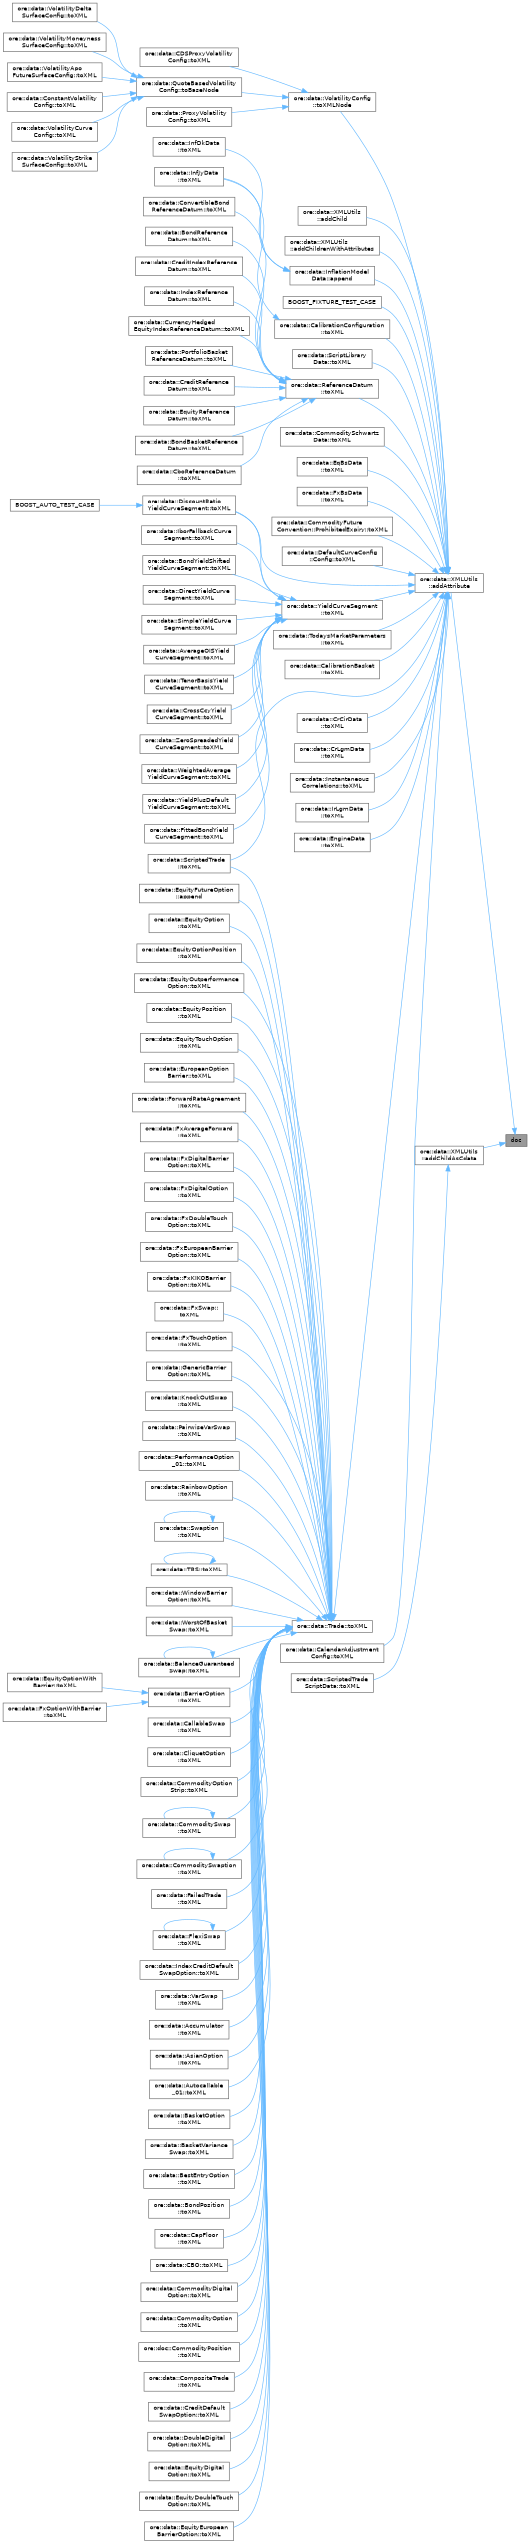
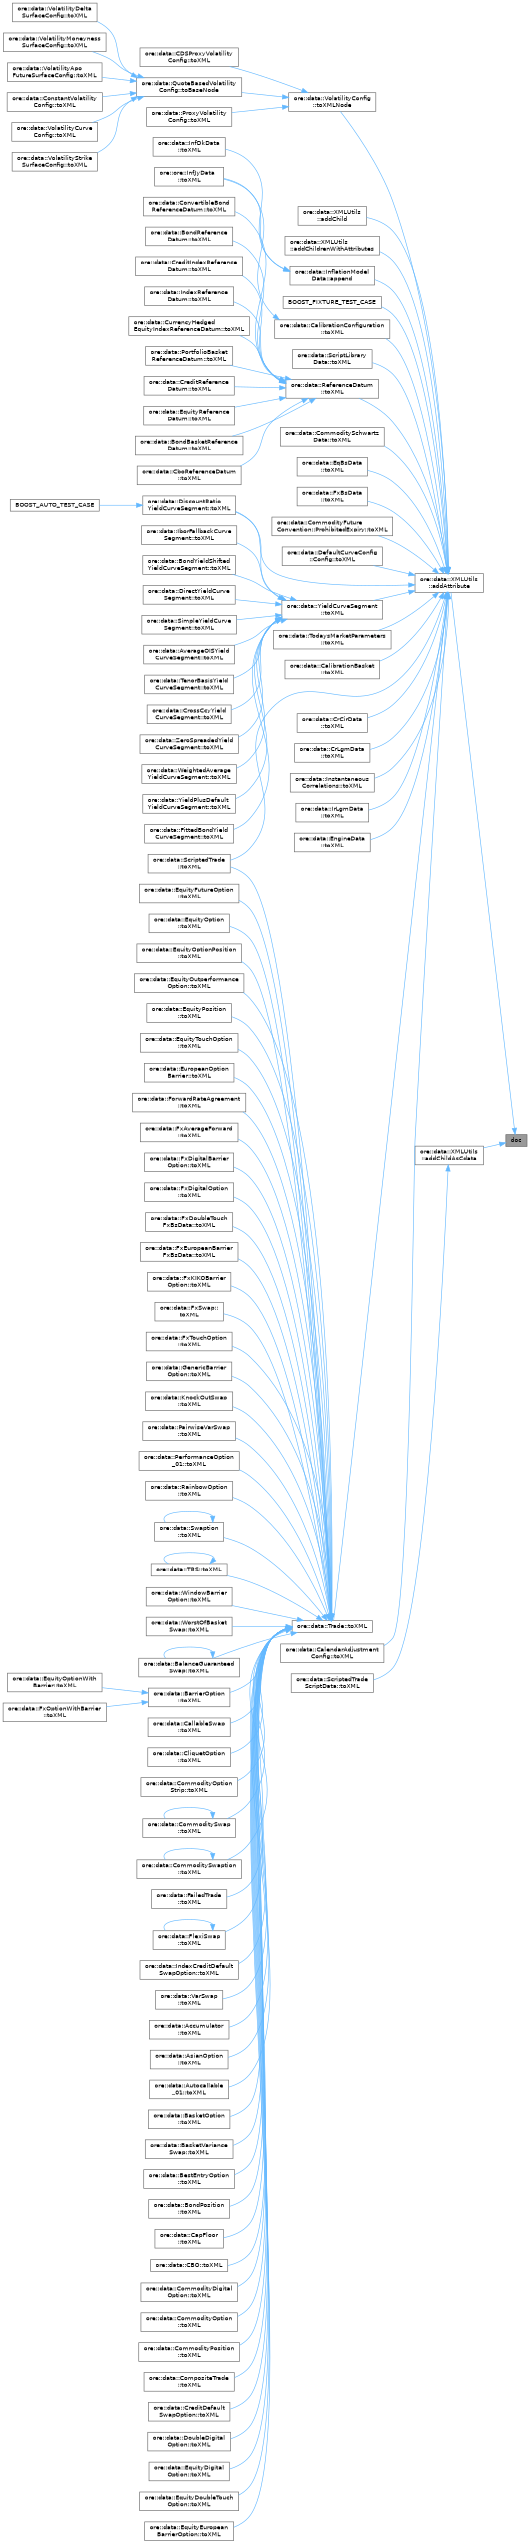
node "ore::data::InfJyData ::toXML": label "ore::data::InfJyData ::toXML" -> "ore::ore::InfJyData ::toXML"
node "ore::data::EquityFutureOption ::append": label "ore::data::EquityFutureOption ::append" -> "ore::data::EquityFutureOption ::toXML"
edge "ore::data::XMLUtils ::addAttribute" -> "ore::data::Trade::toXML": reversed
node "ore::data::FxDoubleTouch Option::toXML": label "ore::data::FxDoubleTouch Option::toXML" -> "ore::data::FxDoubleTouch FxBsData::toXML"
node "ore::data::FxEuropeanBarrier Option::toXML": label "ore::data::FxEuropeanBarrier Option::toXML" -> "ore::data::FxEuropeanBarrier FxBsData::toXML"
node "ore::doc::CommodityPosition ::toXML": label "ore::doc::CommodityPosition ::toXML" -> "ore::data::CommodityPosition ::toXML"
